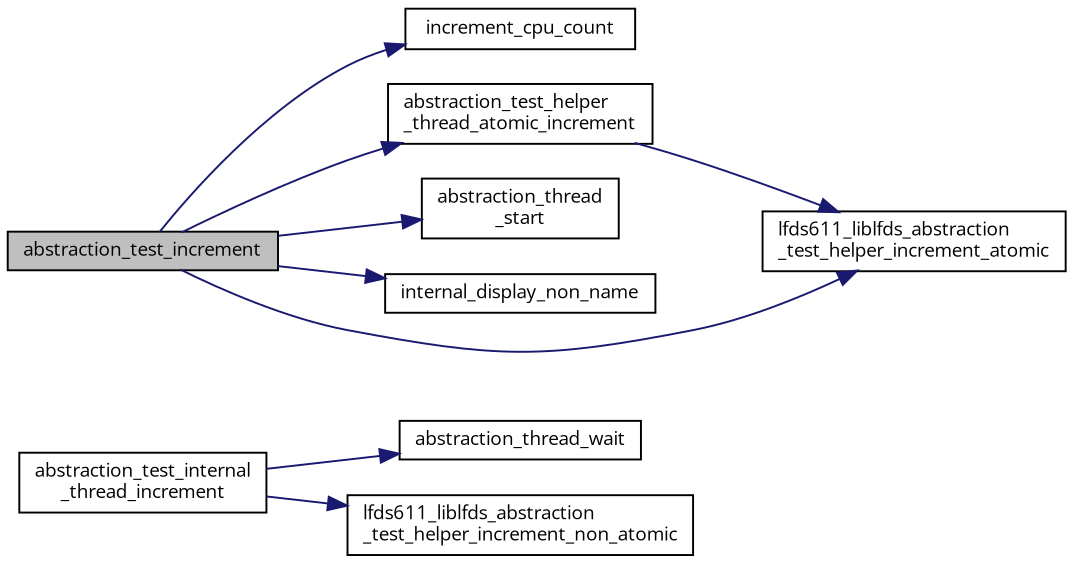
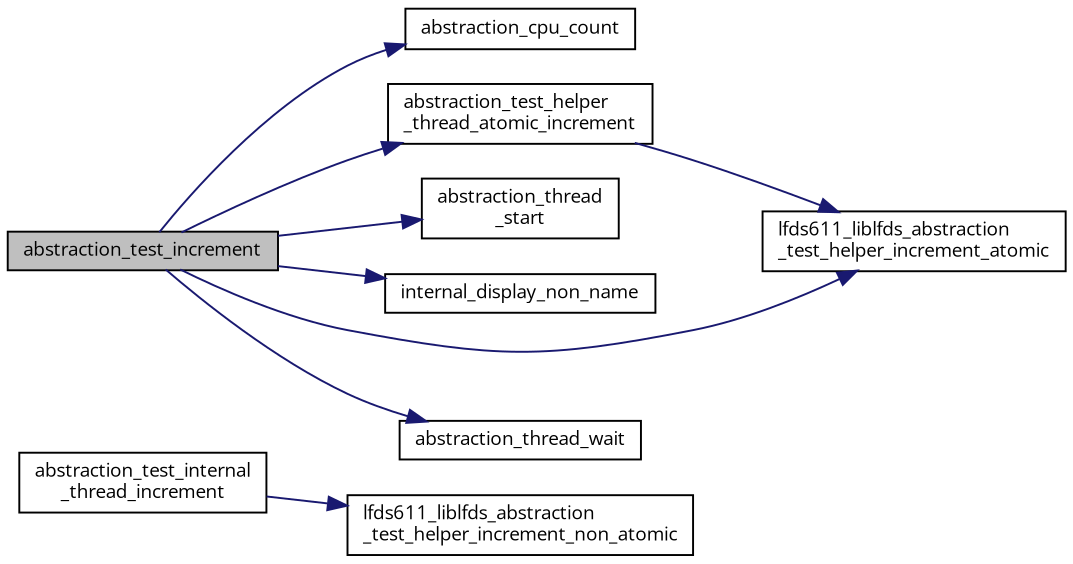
node "increment_cpu_count": label "increment_cpu_count" -> "abstraction_cpu_count"
edge "abstraction_test_internal _thread_increment" -> "abstraction_thread_wait": now "abstraction_test_increment" -> "abstraction_thread_wait"
